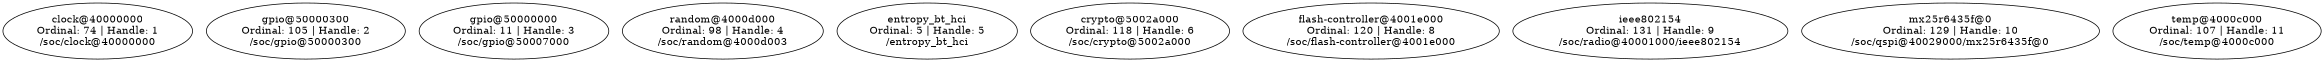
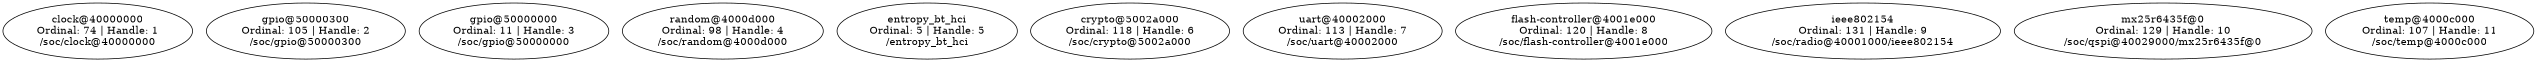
node "gpio@50000000 Ordinal: 11 | Handle: 3 /soc/gpio@50007000": label "gpio@50000000 Ordinal: 11 | Handle: 3 /soc/gpio@50007000" -> "gpio@50000000 Ordinal: 11 | Handle: 3 /soc/gpio@50000000"
node "random@4000d000 Ordinal: 98 | Handle: 4 /soc/random@4000d003": label "random@4000d000 Ordinal: 98 | Handle: 4 /soc/random@4000d003" -> "random@4000d000 Ordinal: 98 | Handle: 4 /soc/random@4000d000"
node "uart@40002000 Ordinal: 113 | Handle: 7 /soc/uart@40002000": added
